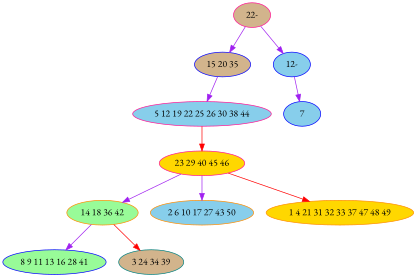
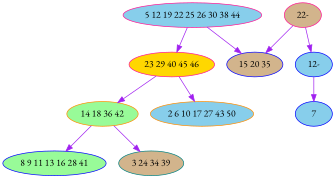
edge "15 20 35" -> "5 12 19 22 25 26 30 38 44": reversed
edge "5 12 19 22 25 26 30 38 44" -> "23 29 40 45 46": color red -> purple
node "1 4 21 31 32 33 37 47 48 49": removed
edge "14 18 36 42" -> "3 24 34 39": color red -> purple
